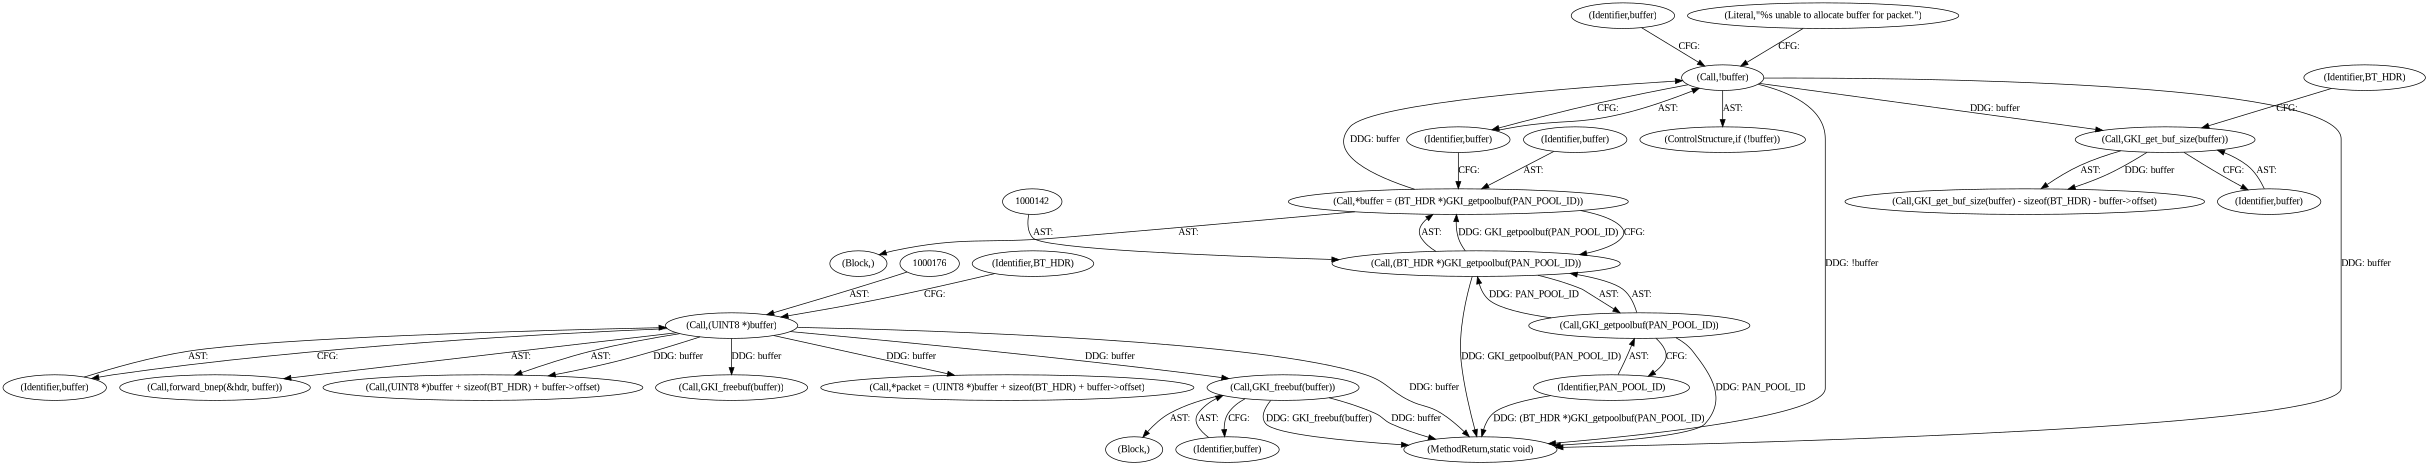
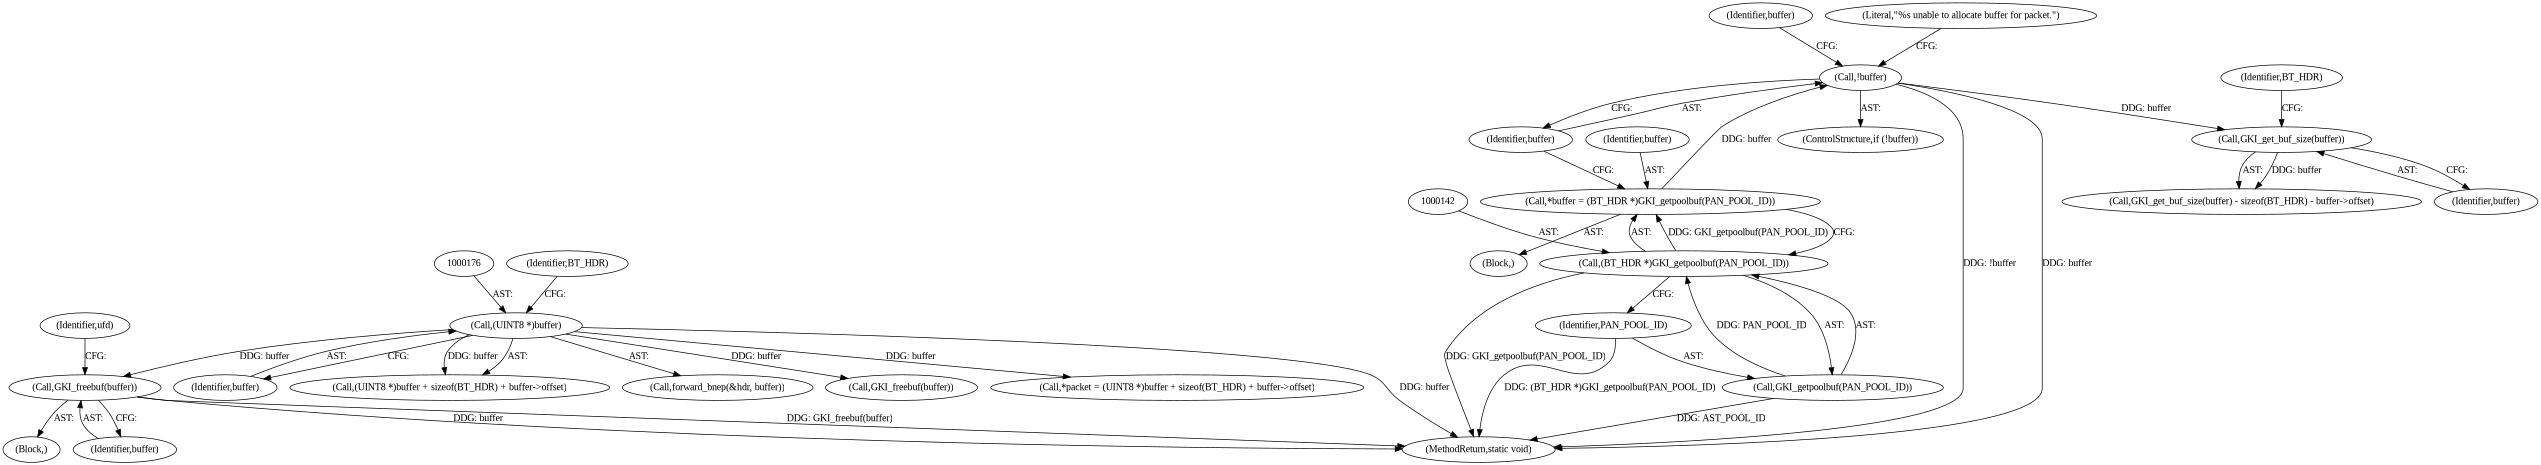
node "(Identifier,ufd)": added
edge "(Call,GKI_getpoolbuf(PAN_POOL_ID))" -> "(Identifier,PAN_POOL_ID)": now "(Call,(BT_HDR *)GKI_getpoolbuf(PAN_POOL_ID))" -> "(Identifier,PAN_POOL_ID)"
edge "(Call,GKI_getpoolbuf(PAN_POOL_ID))" -> "(MethodReturn,static void)": label "DDG: PAN_POOL_ID" -> "DDG: AST_POOL_ID"
